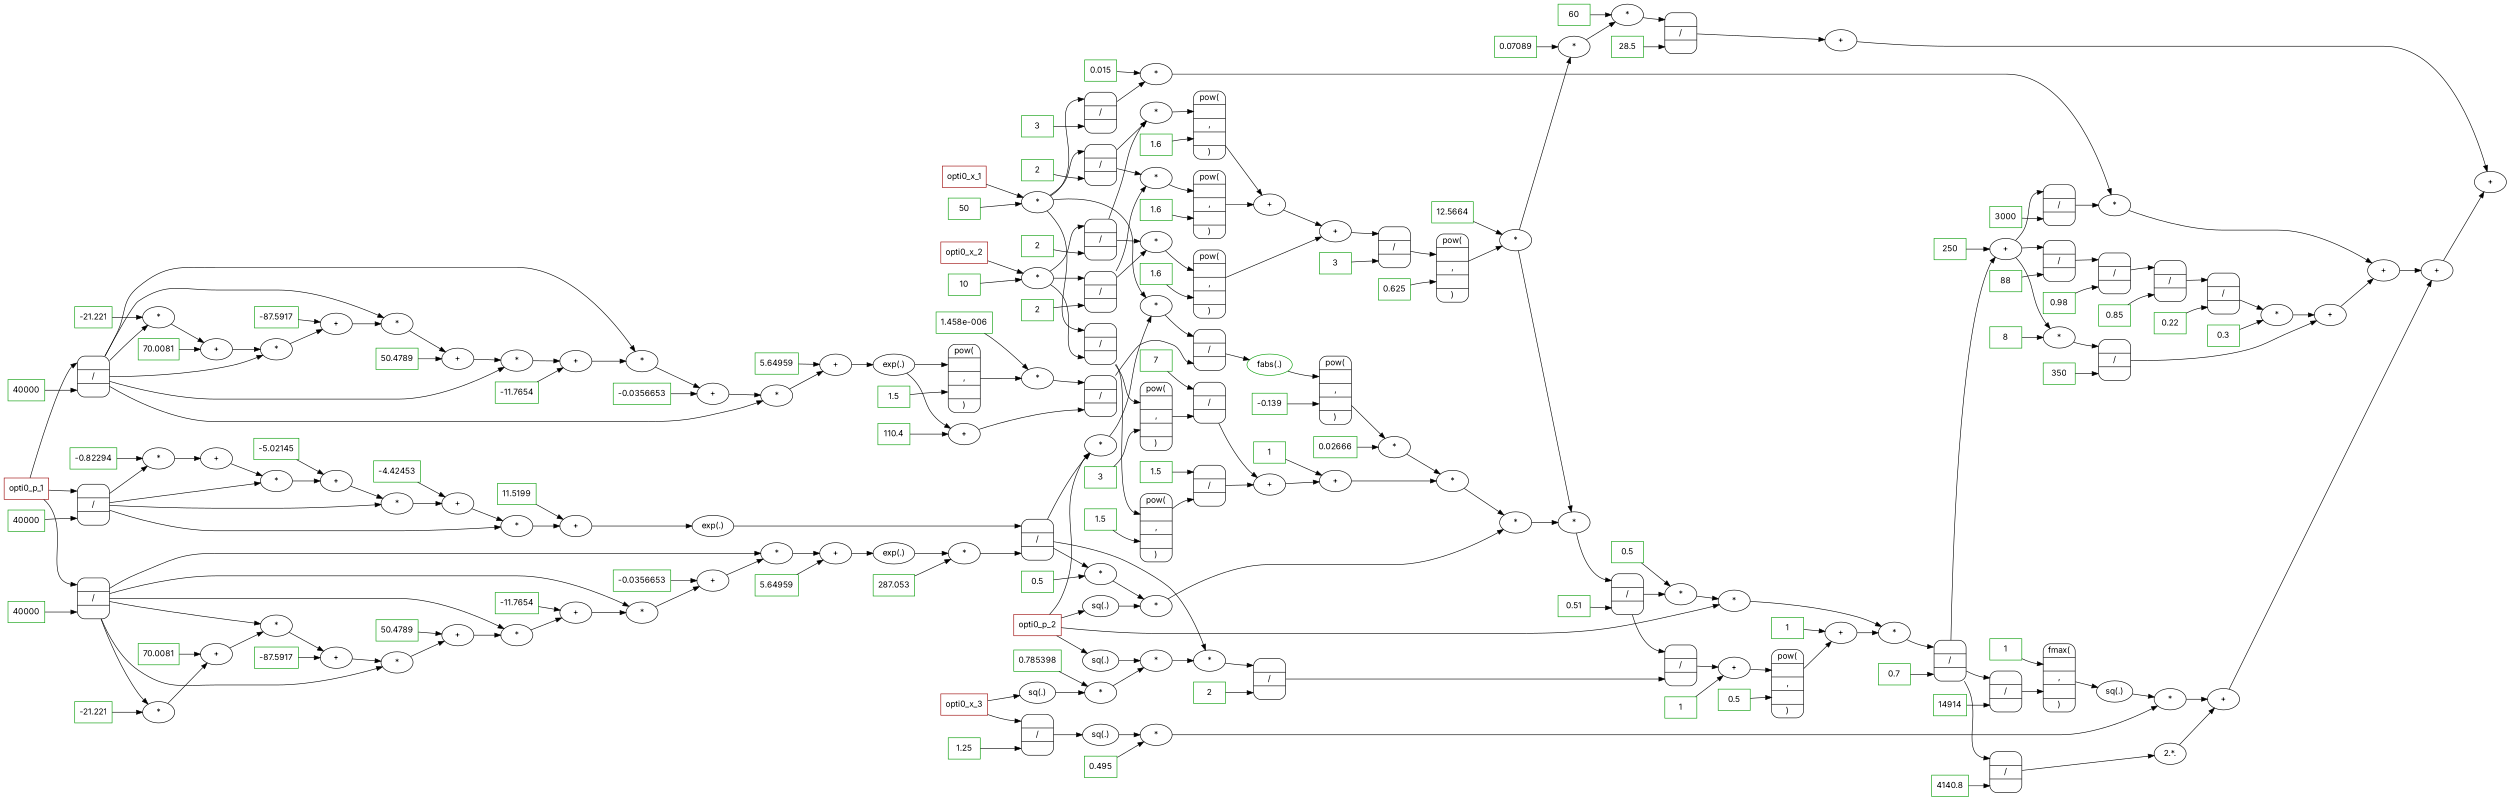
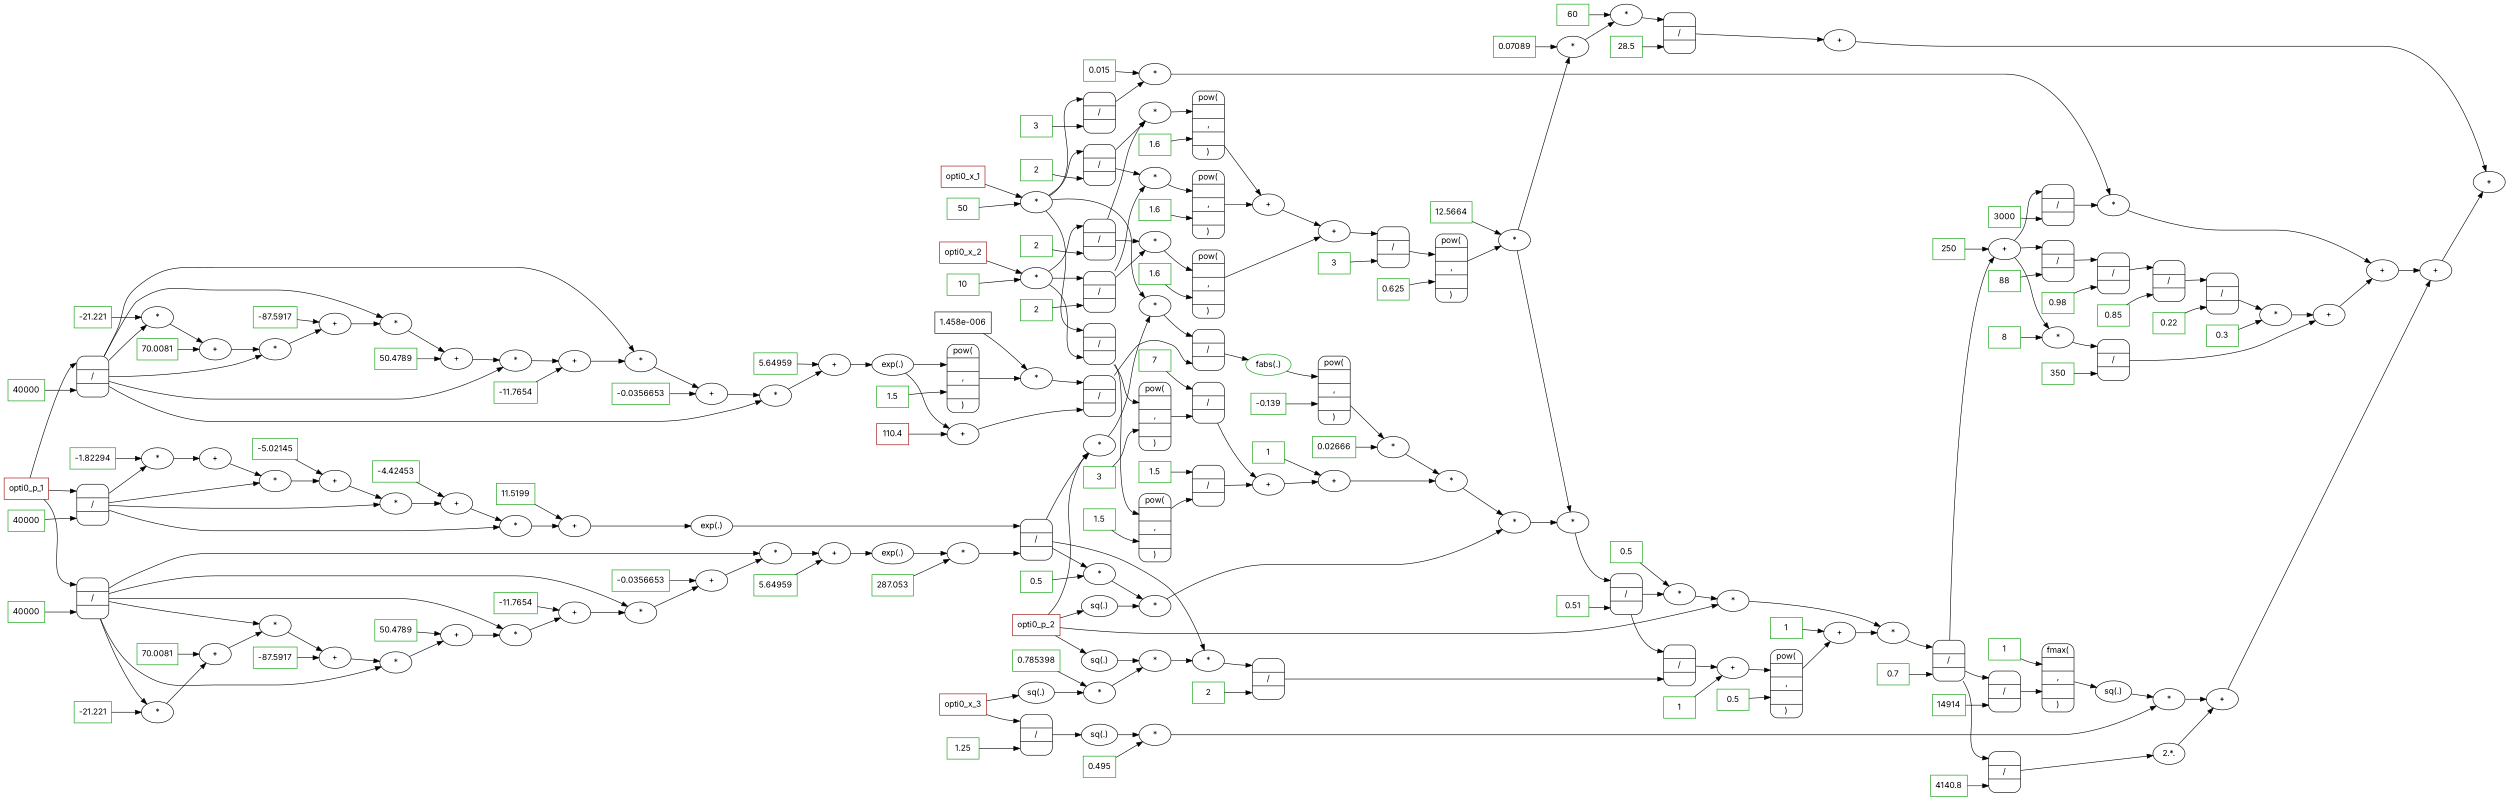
node "1.458e-006": color #009900 -> black
node "110.4": color #009900 -> #990000
node "-0.82294": label "-0.82294" -> "-1.82294"
